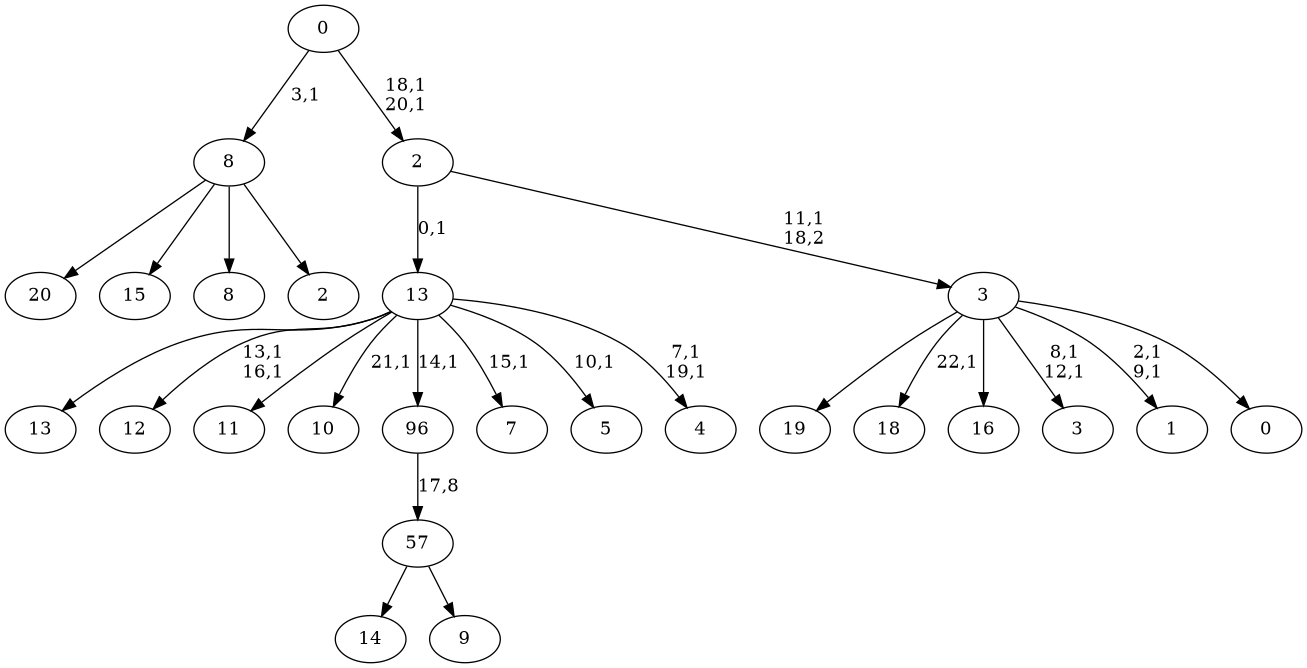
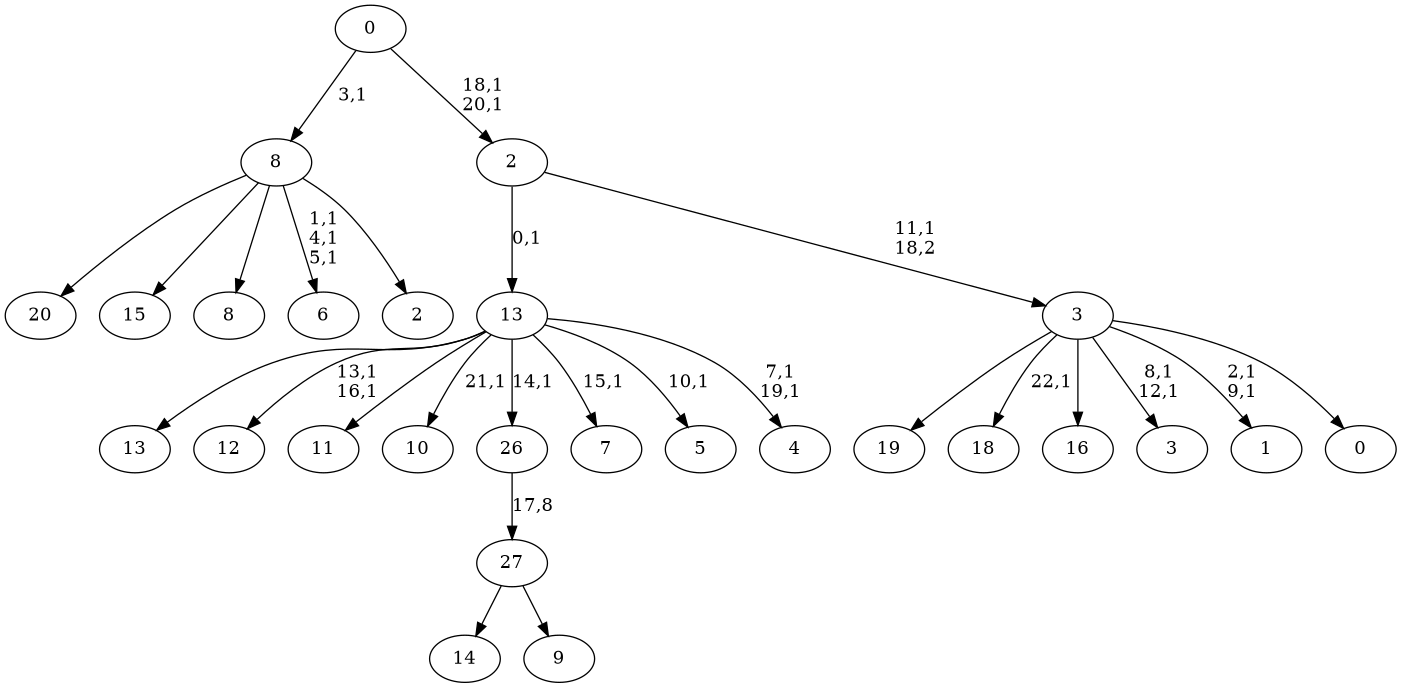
node "6": added
node "96": label "96" -> "26"
node "57": label "57" -> "27"
